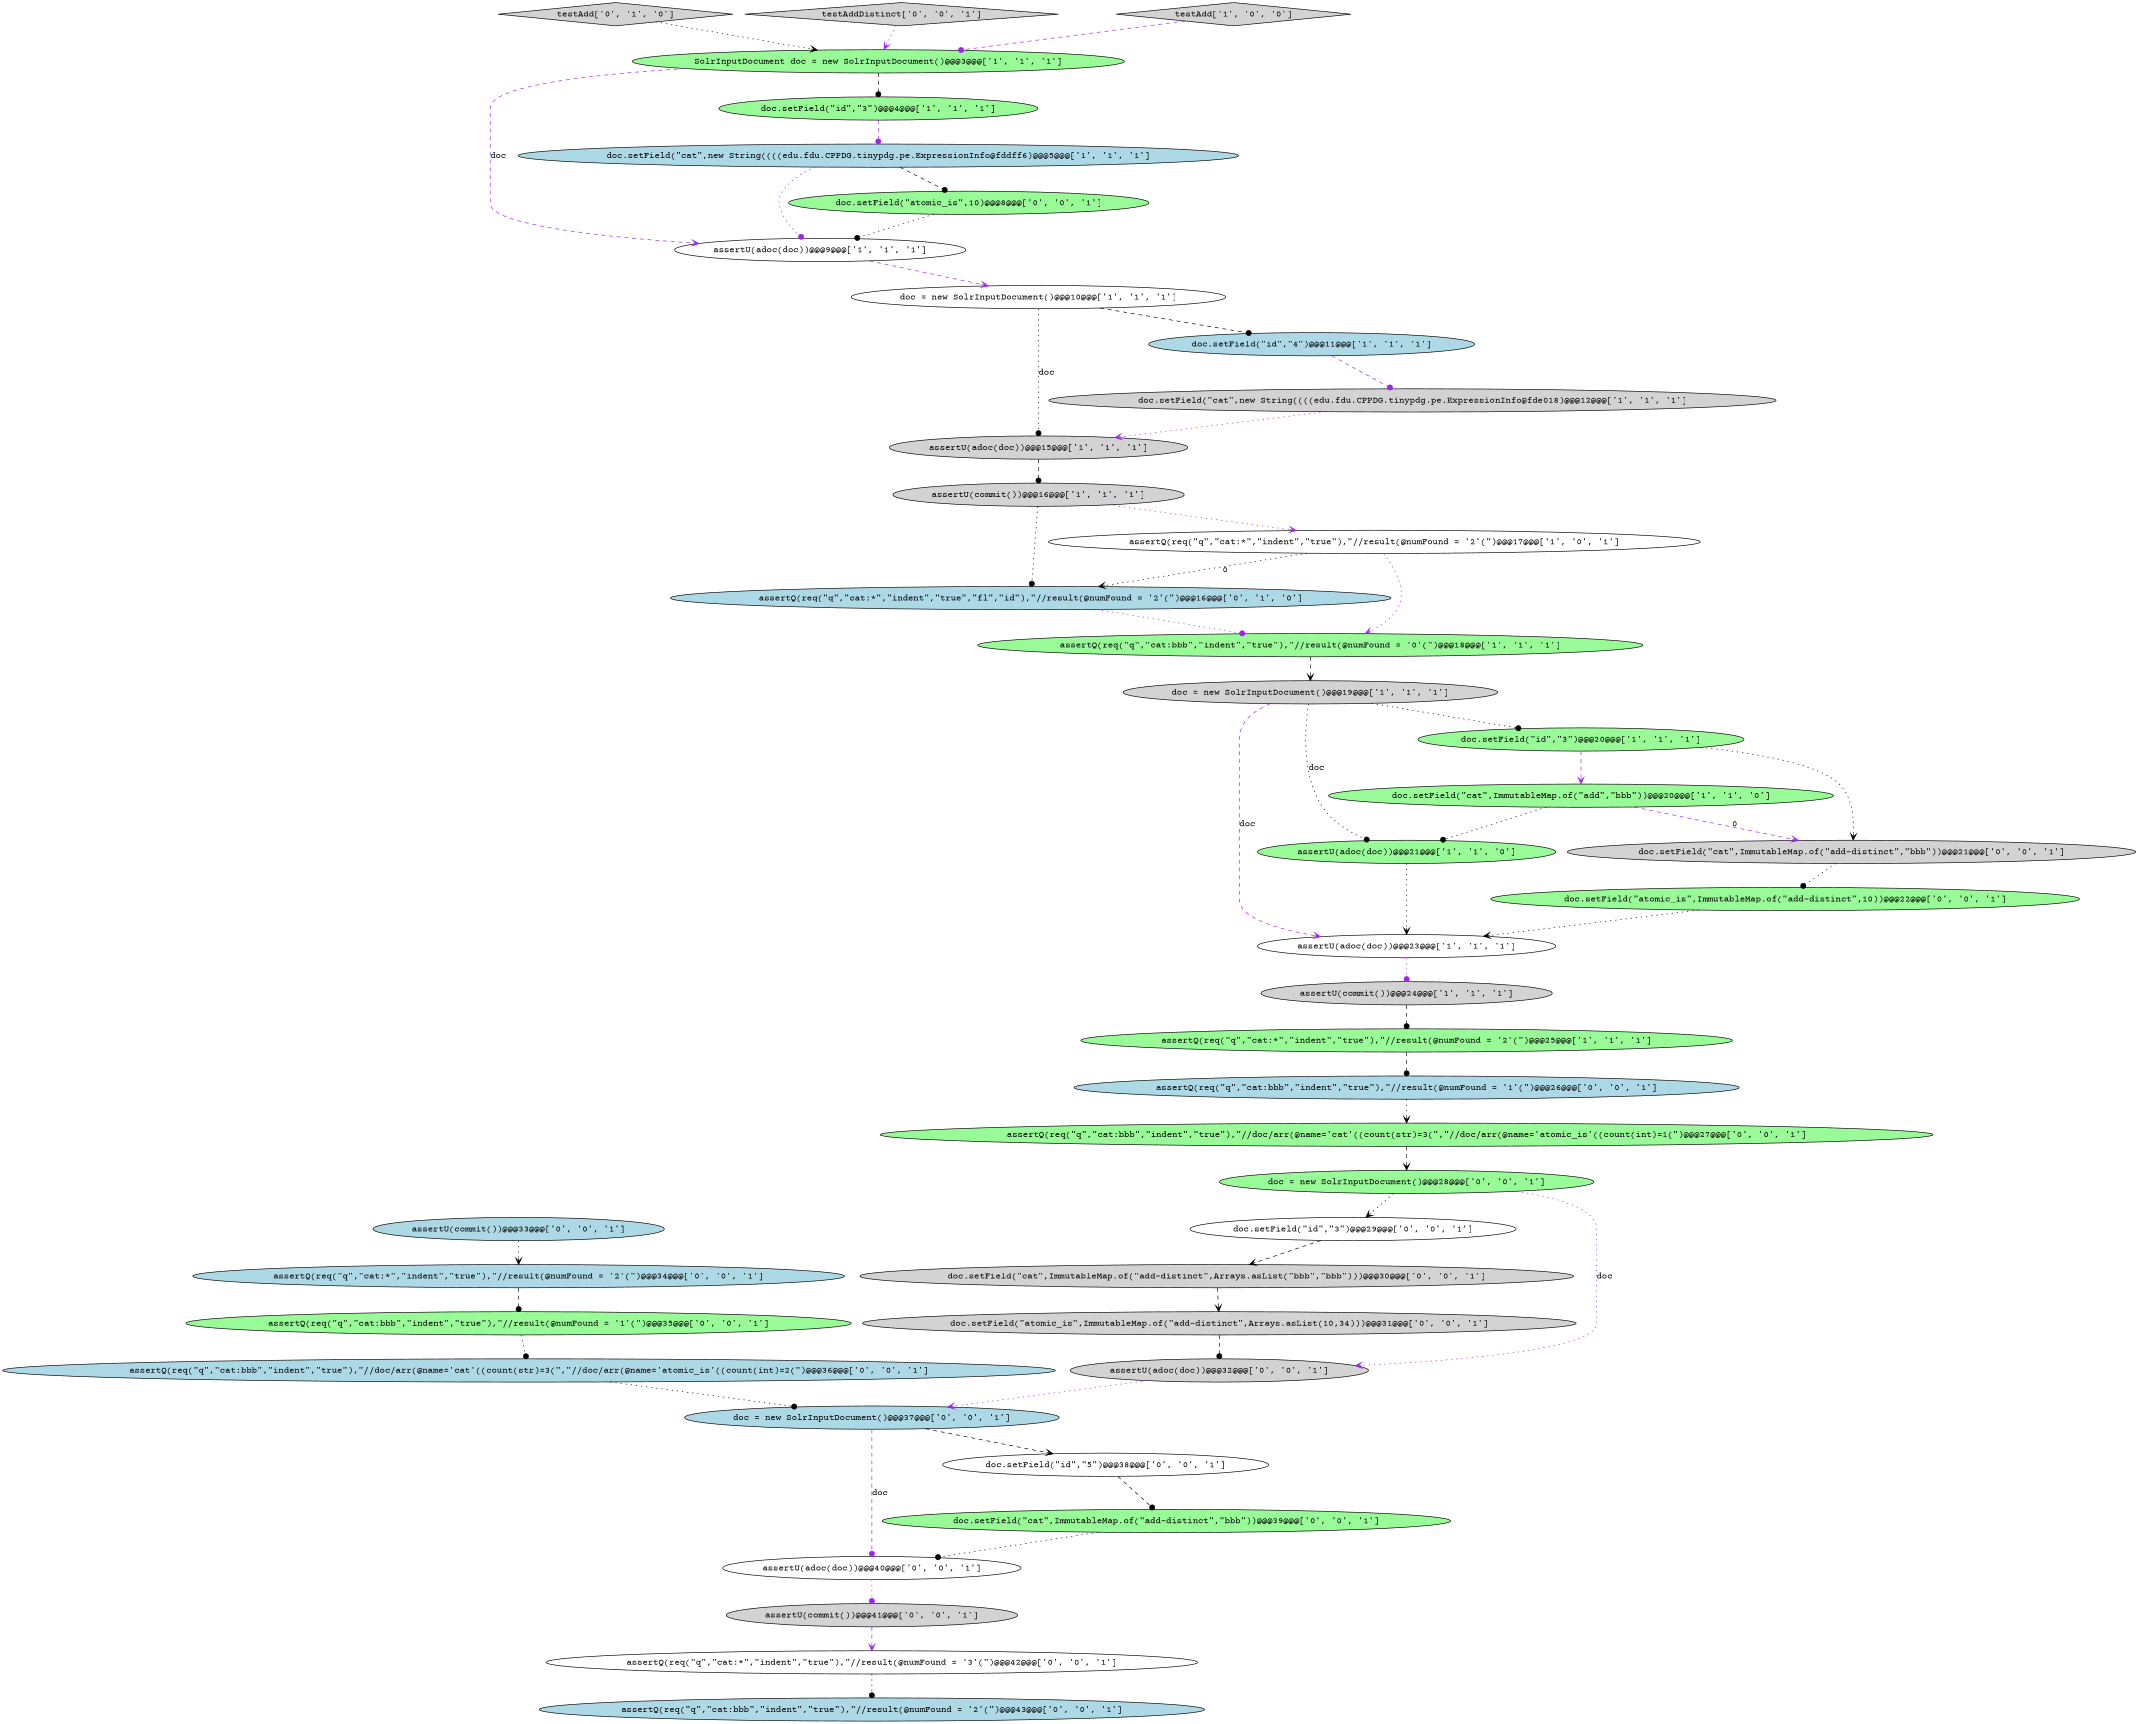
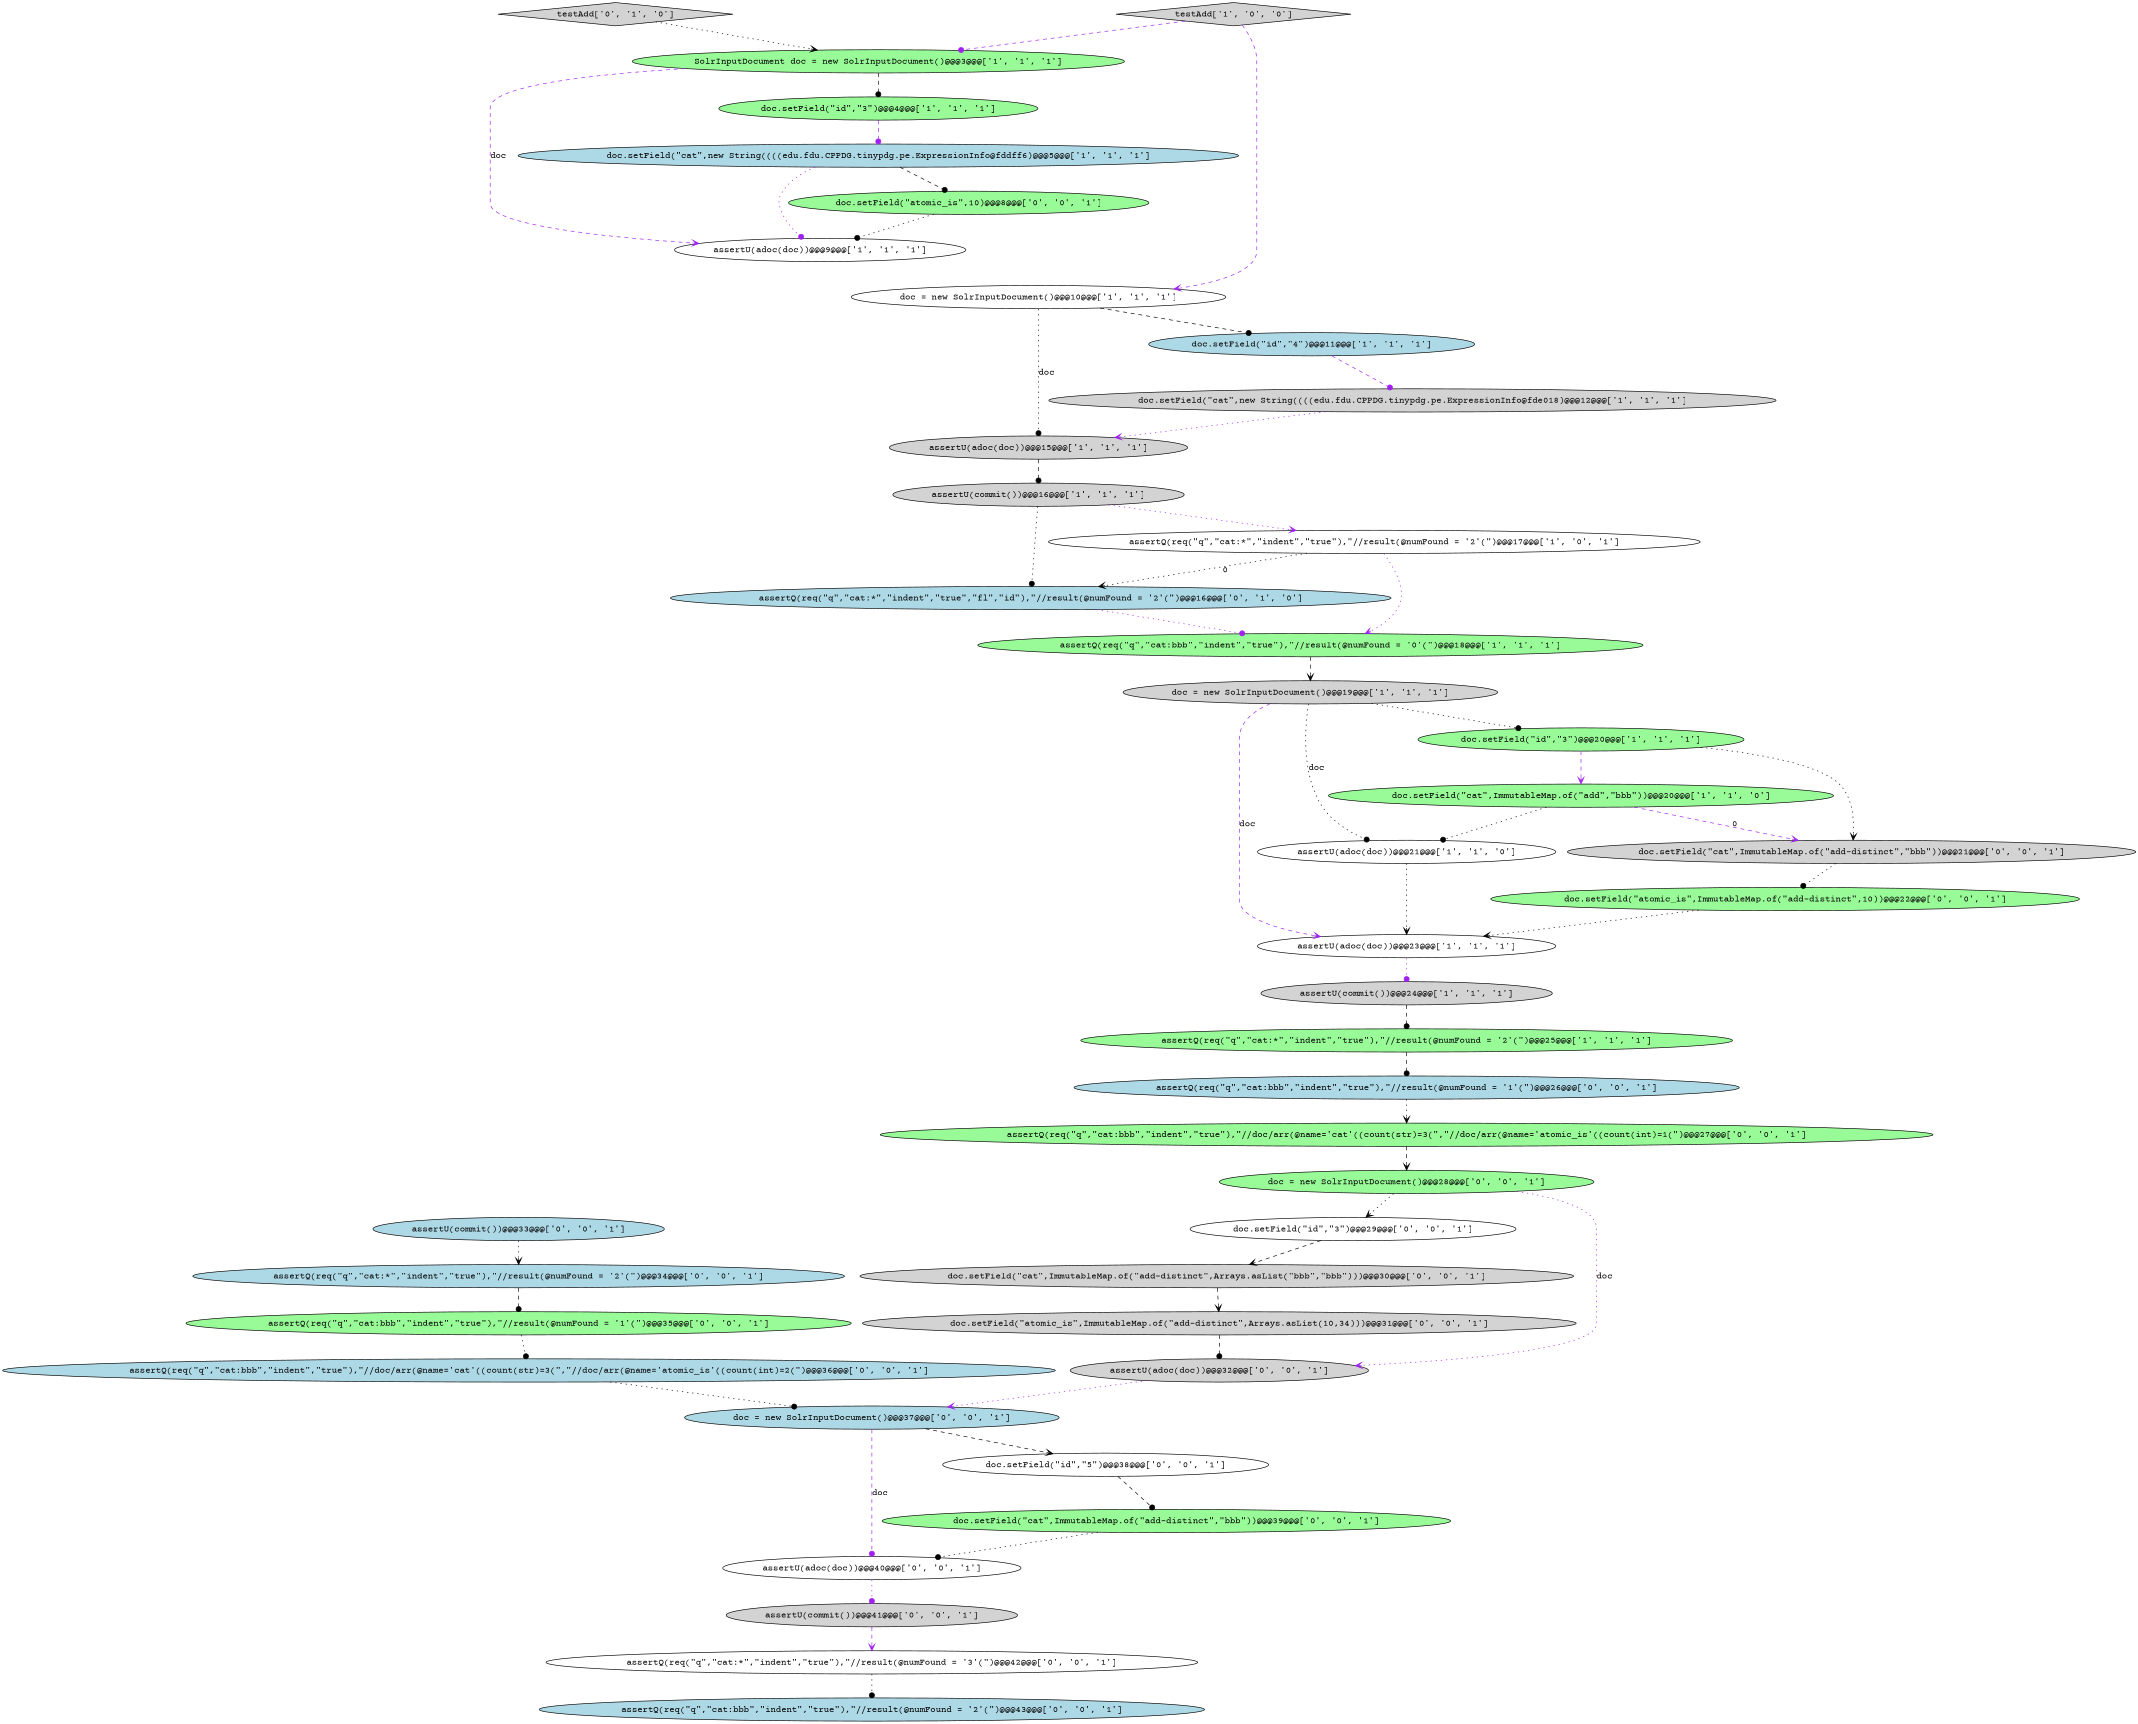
node "testAddDistinct['0', '0', '1']": removed
edge "assertU(adoc(doc))@@@9@@@['1', '1', '1']" -> "doc = new SolrInputDocument()@@@10@@@['1', '1', '1']": now "testAdd['1', '0', '0']" -> "doc = new SolrInputDocument()@@@10@@@['1', '1', '1']"
node "assertU(adoc(doc))@@@21@@@['1', '1', '0']": fillcolor palegreen -> white
